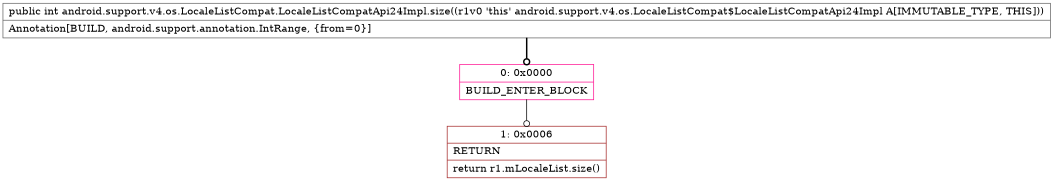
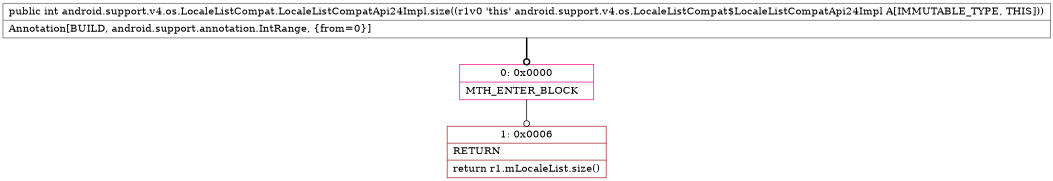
node "0: 0x0000": text "BUILD_ENTER_BLOCK" -> "MTH_ENTER_BLOCK"
